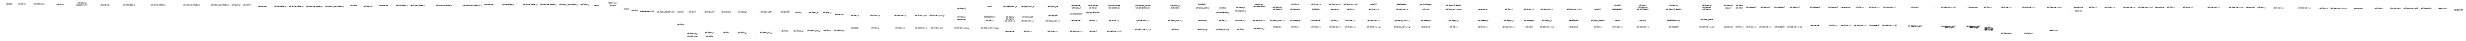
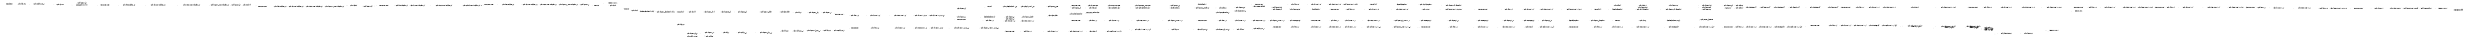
node "(<operator>.assignment,v18 = *(_DWORD *)(v11 + 16))": removed
